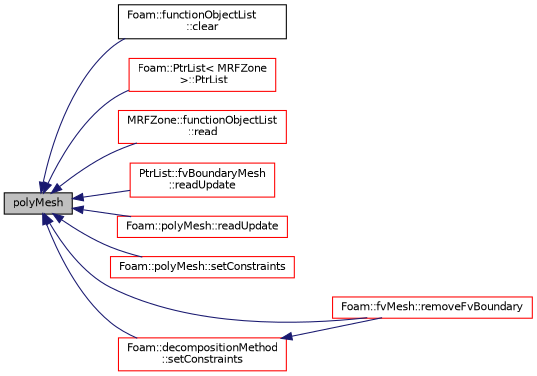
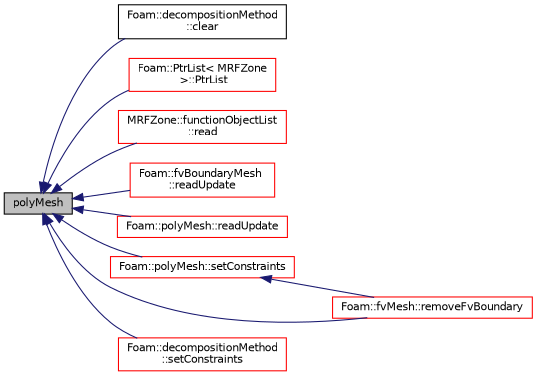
node "Foam::functionObjectList ::clear": label "Foam::functionObjectList ::clear" -> "Foam::decompositionMethod ::clear"
node "PtrList::fvBoundaryMesh ::readUpdate": label "PtrList::fvBoundaryMesh ::readUpdate" -> "Foam::fvBoundaryMesh ::readUpdate"
edge "Foam::fvMesh::removeFvBoundary" -> "Foam::decompositionMethod ::setConstraints": now "Foam::fvMesh::removeFvBoundary" -> "Foam::polyMesh::setConstraints"
